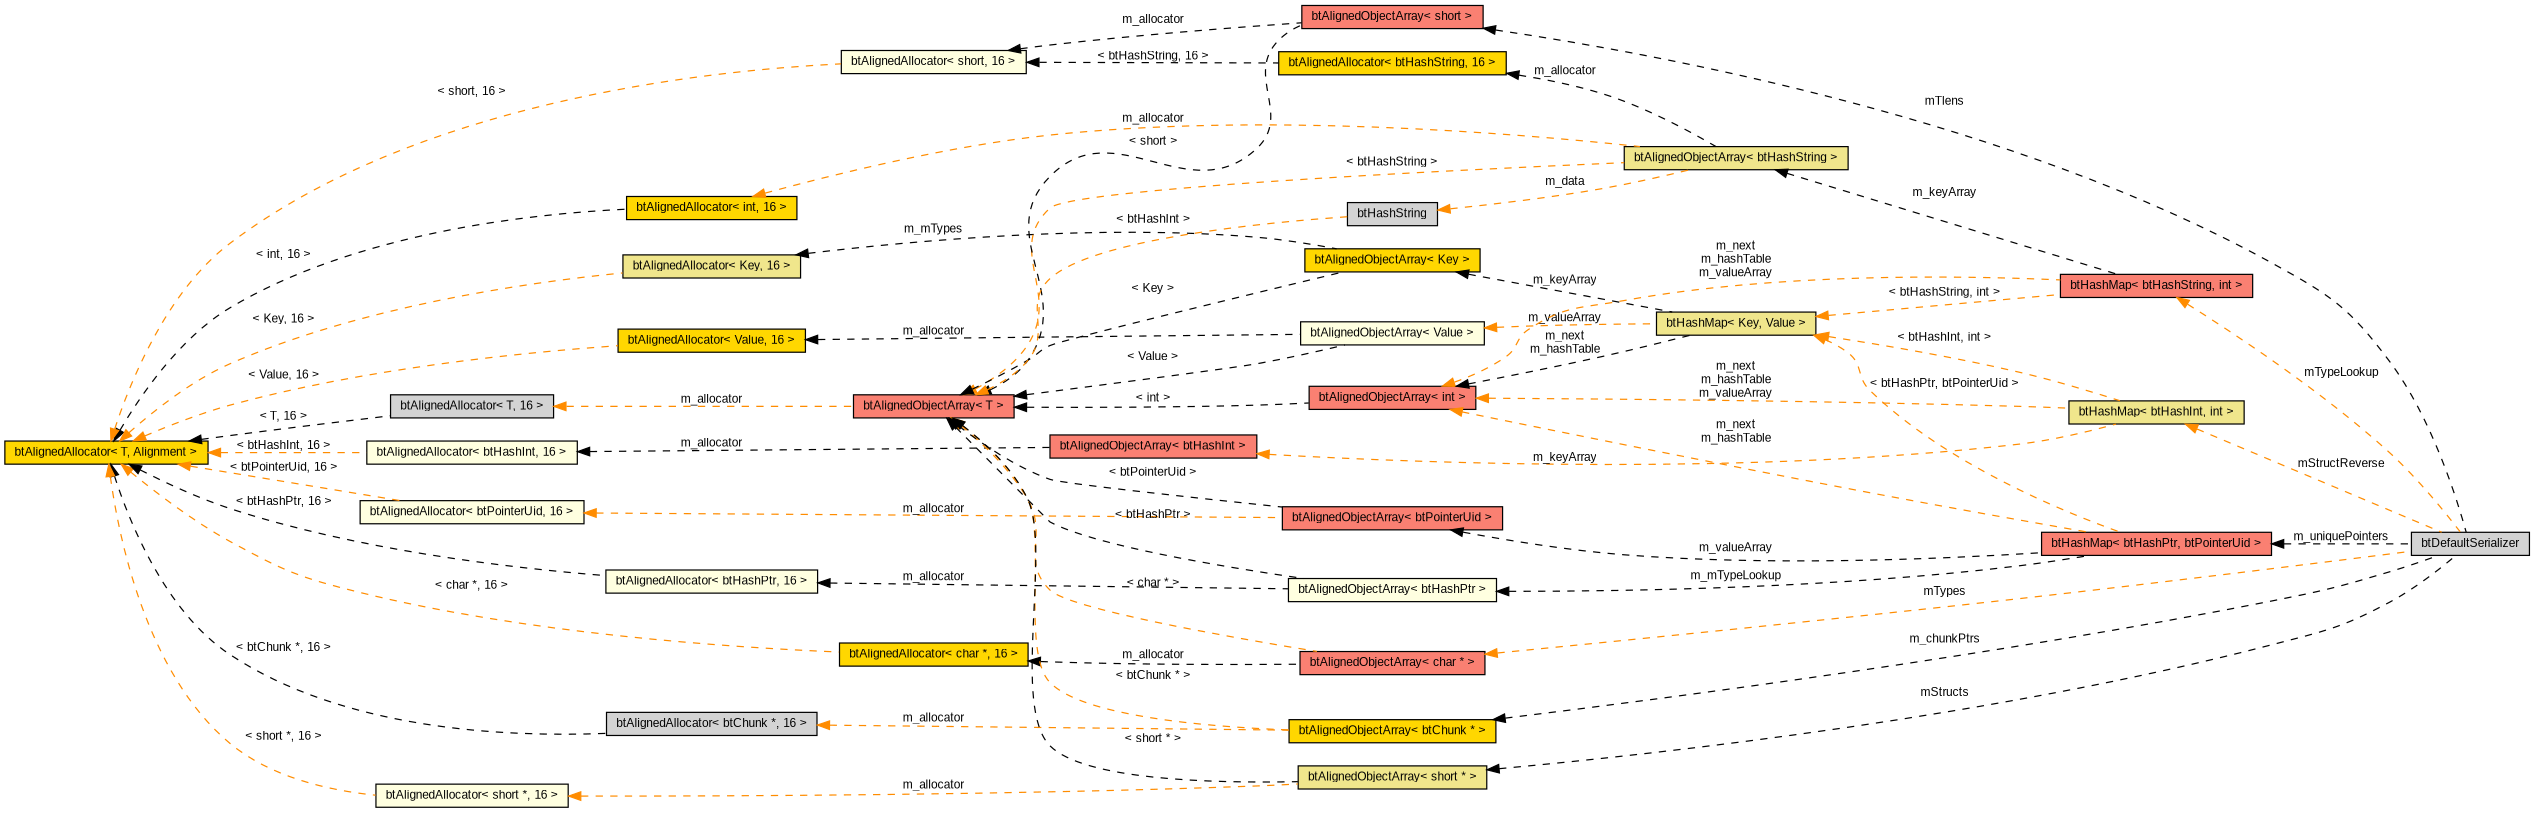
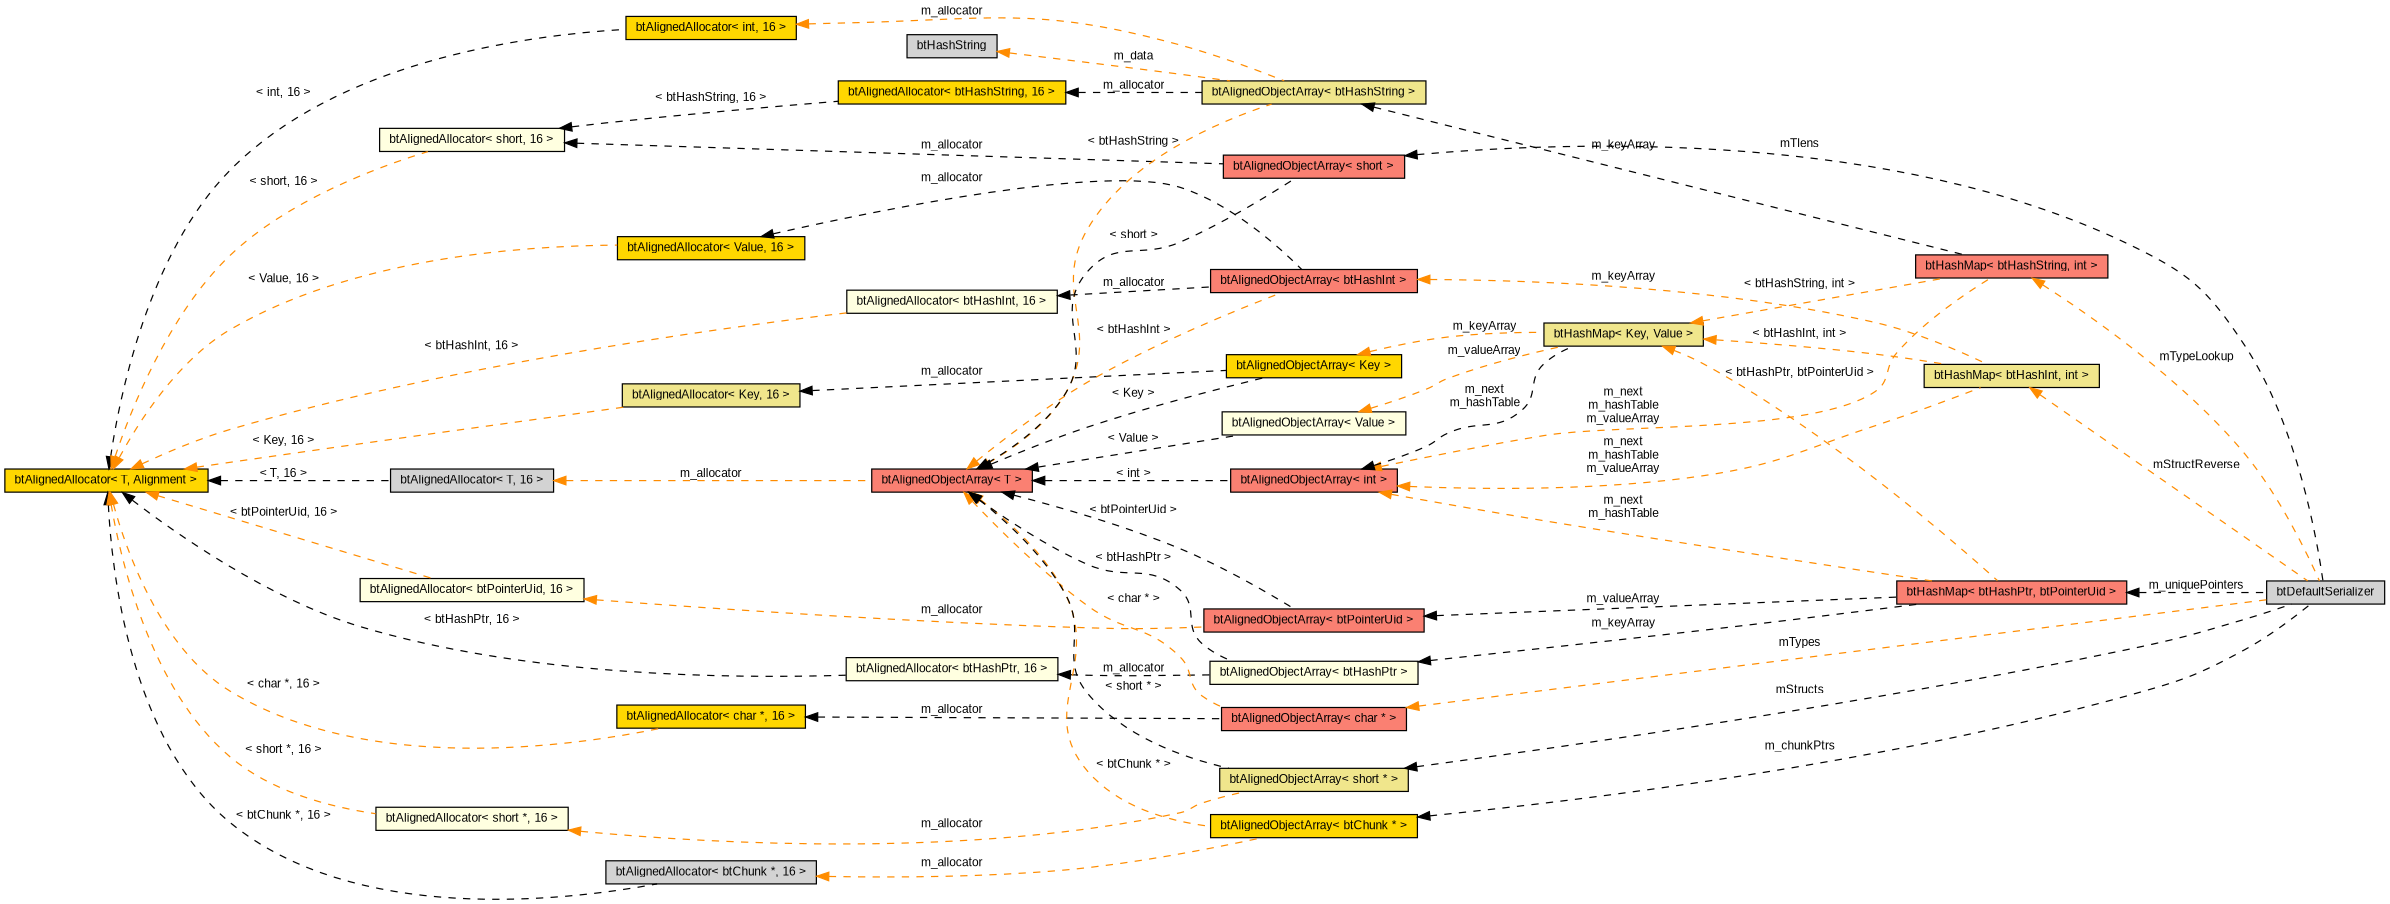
edge "btAlignedObjectArray< Key >" -> "btAlignedAllocator< Key, 16 >": label "m_mTypes" -> "m_allocator"
edge "btHashString" -> "btAlignedObjectArray< T >": now "btAlignedObjectArray< btHashInt >" -> "btAlignedObjectArray< T >"
edge "btHashMap< Key, Value >" -> "btAlignedObjectArray< Key >": color black -> darkorange
edge "btAlignedObjectArray< Value >" -> "btAlignedAllocator< Value, 16 >": now "btAlignedObjectArray< btHashInt >" -> "btAlignedAllocator< Value, 16 >"
edge "btHashMap< btHashPtr, btPointerUid >" -> "btAlignedObjectArray< btHashPtr >": label "m_mTypeLookup" -> "m_keyArray"
